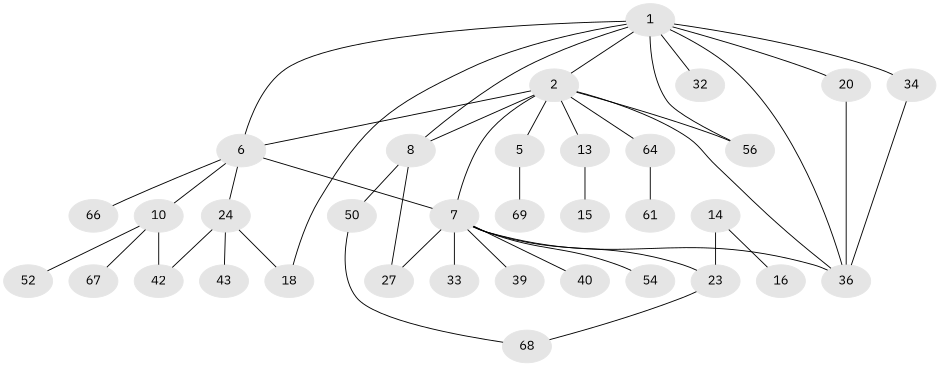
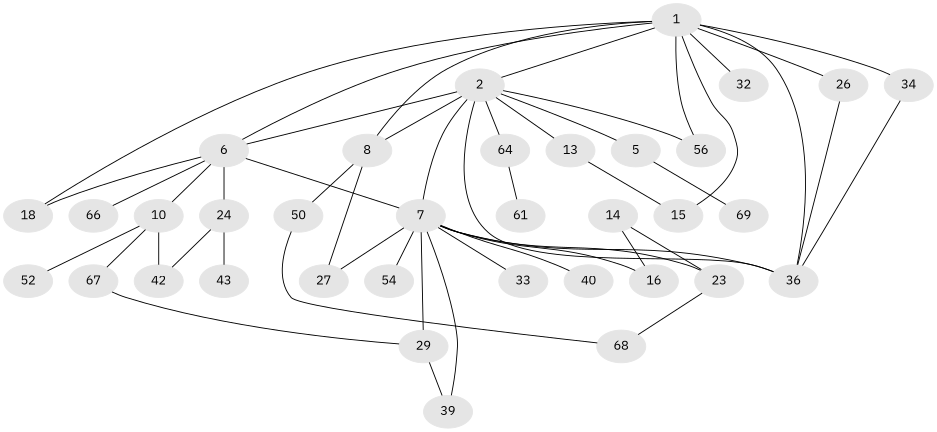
node "20": label "20" -> "26"
edge "1" -- "15": added
edge "7" -- "16": added
edge "24" -- "18": now "6" -- "18"
node "29": added
